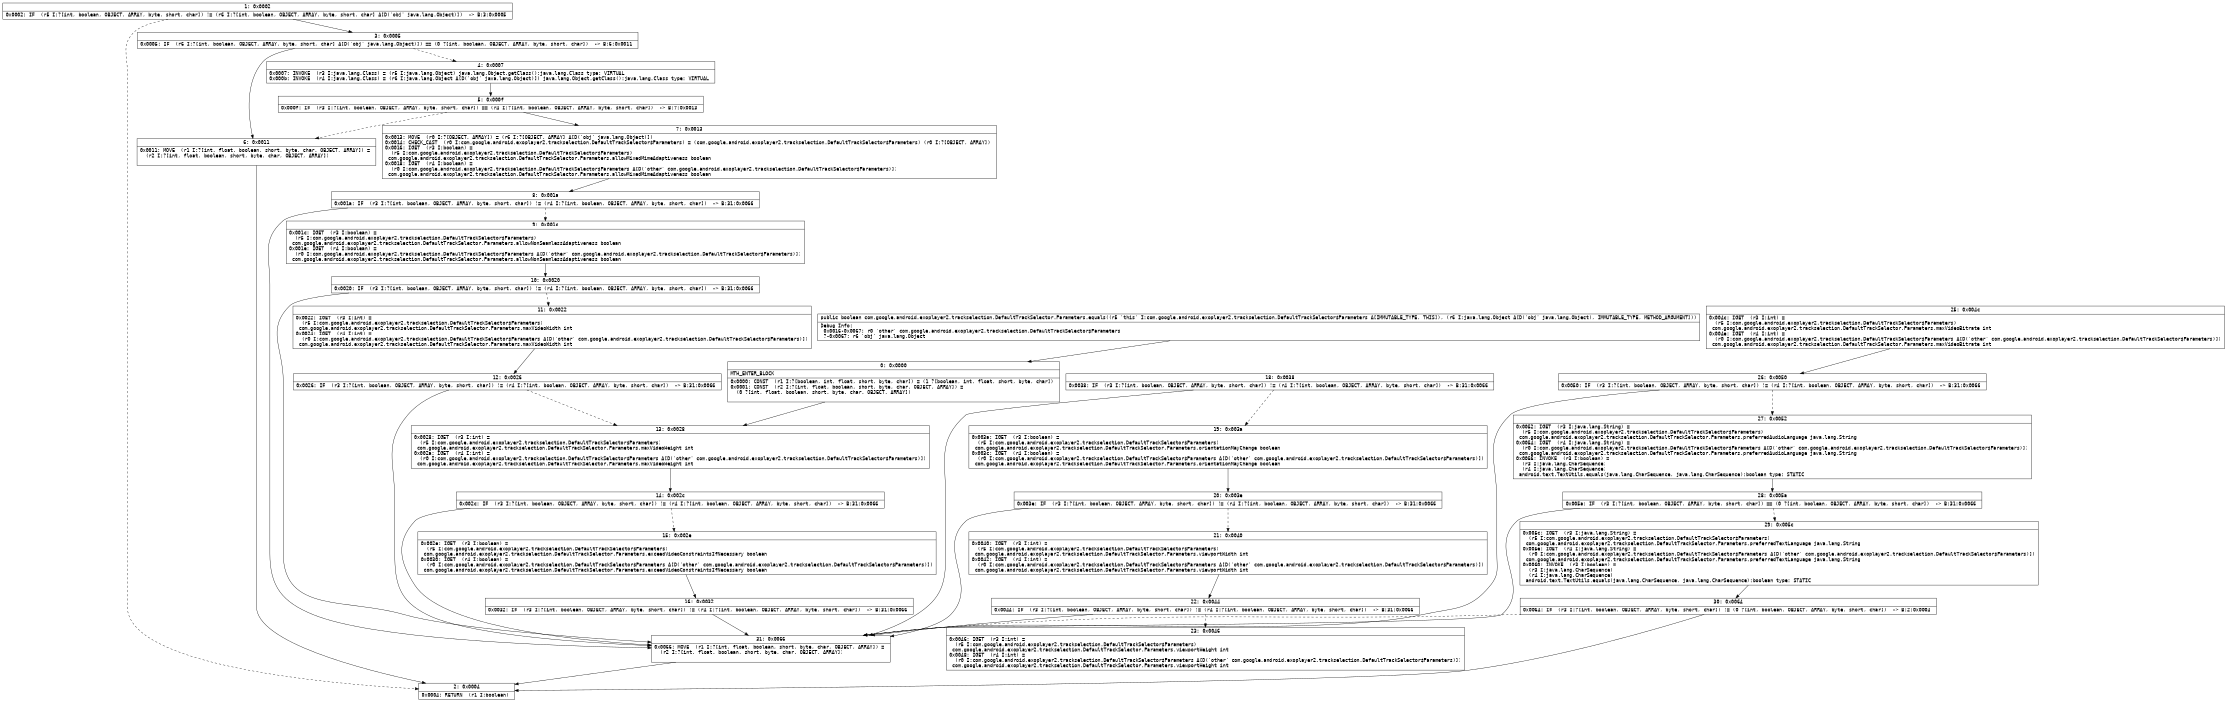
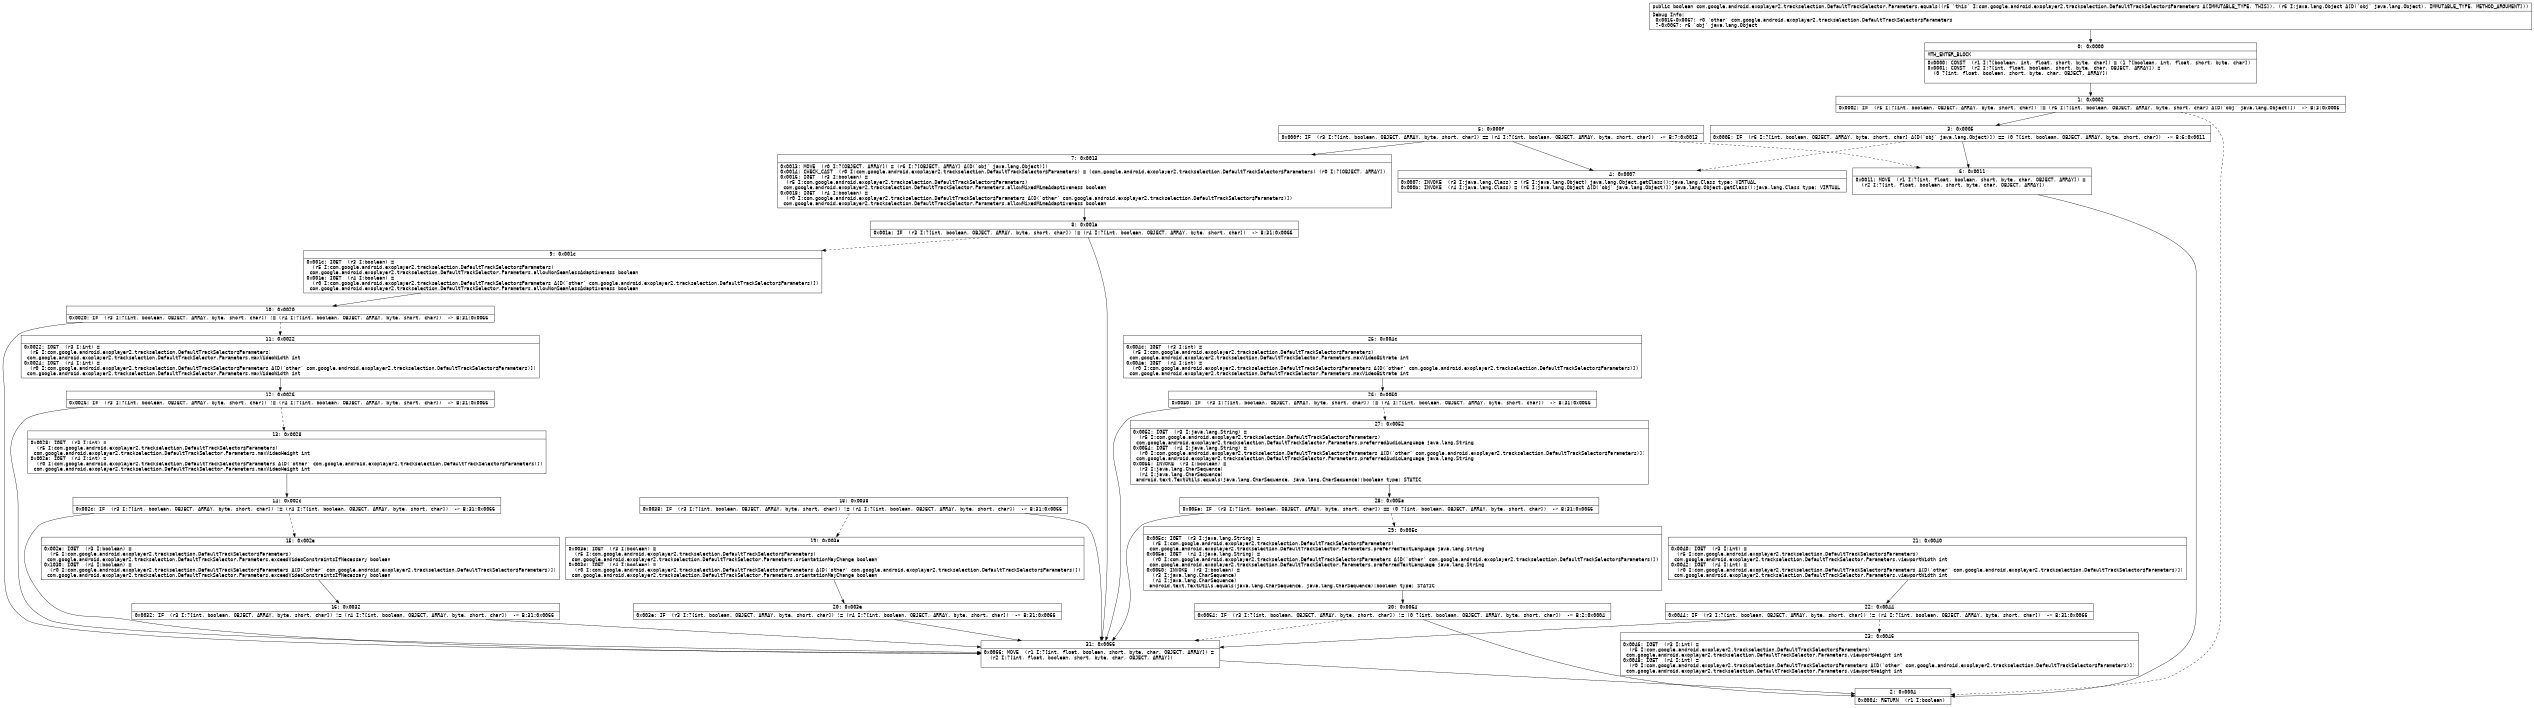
edge "4: 0x0007" -> "5: 0x000f": reversed
edge "0: 0x0000" -> "13: 0x0028": now "0: 0x0000" -> "1: 0x0002"
edge "20: 0x003e" -> "21: 0x0040": removed
node "15: 0x002e": text "0x0030: IGET  (r4 I:boolean) =" -> "0x1030: IGET  (r4 I:boolean) ="
